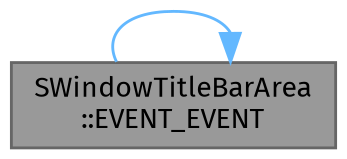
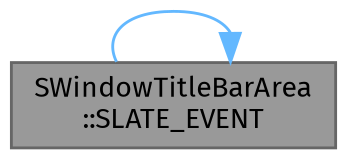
node "SWindowTitleBarArea ::EVENT_EVENT": label "SWindowTitleBarArea ::EVENT_EVENT" -> "SWindowTitleBarArea ::SLATE_EVENT"
